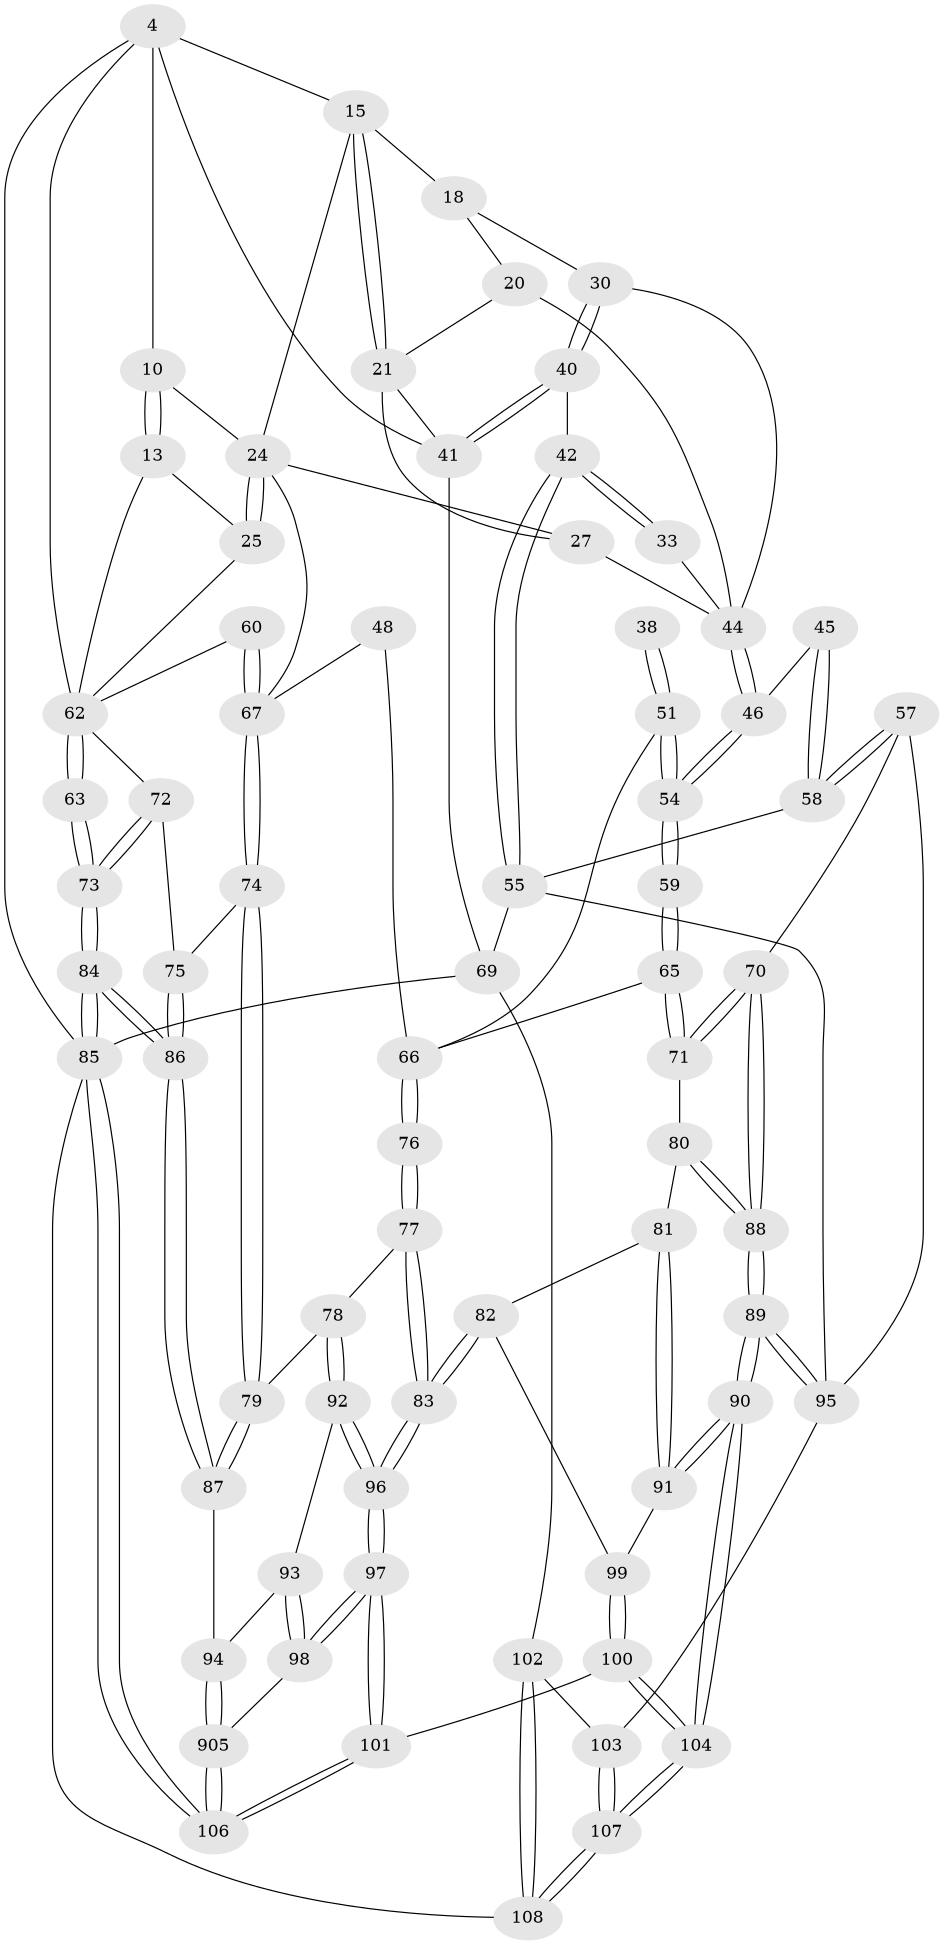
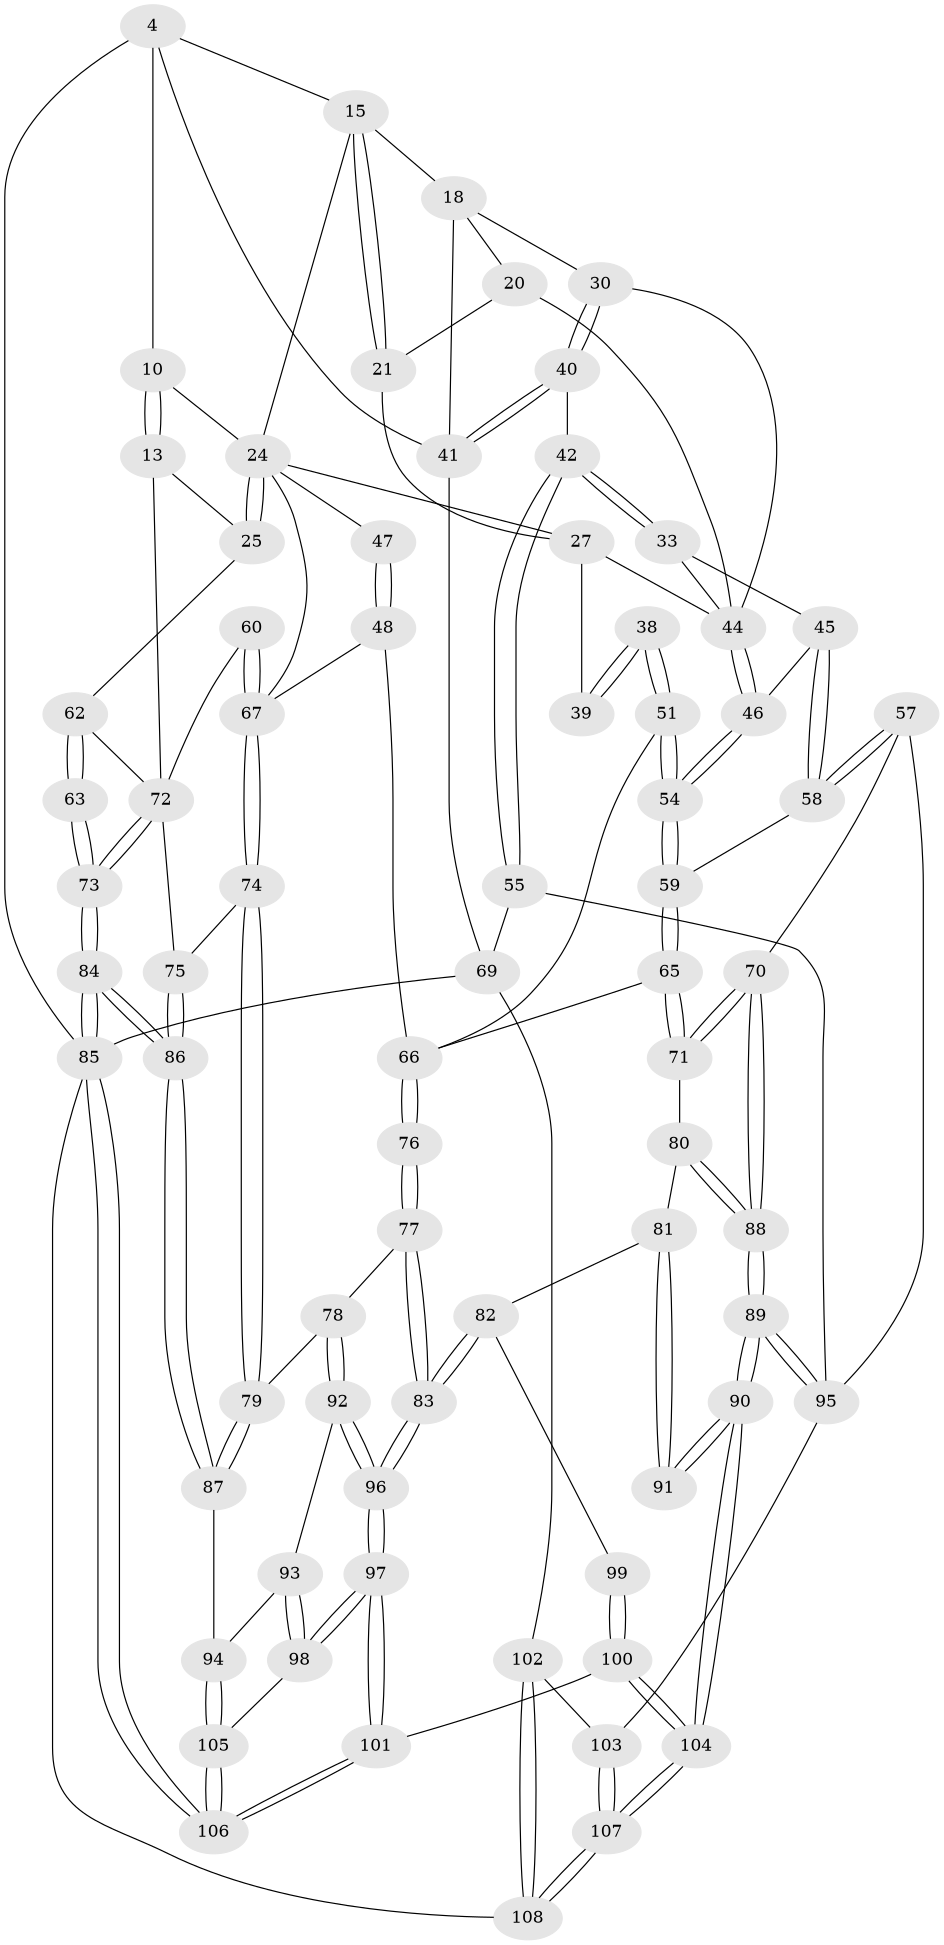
edge "4" -- "62": removed
edge "21" -- "41": now "18" -- "41"
node "47": added
edge "33" -- "45": added
edge "13" -- "62": now "13" -- "72"
edge "60" -- "62": now "60" -- "72"
node "39": added
edge "58" -- "55": now "58" -- "59"
edge "91" -- "99": removed
node "905": label "905" -> "105"
